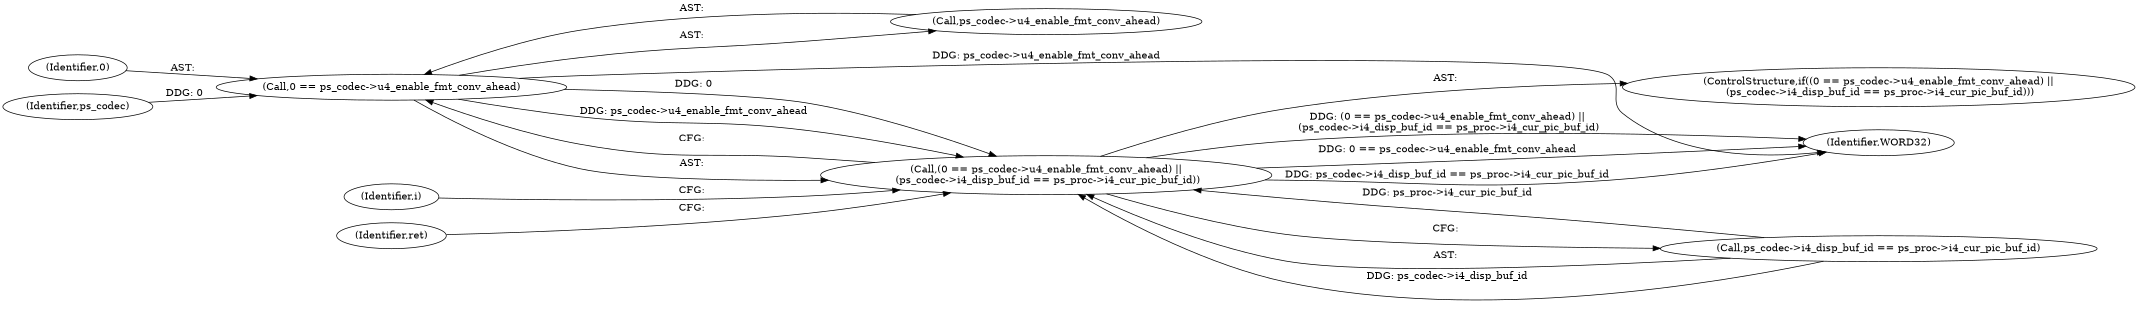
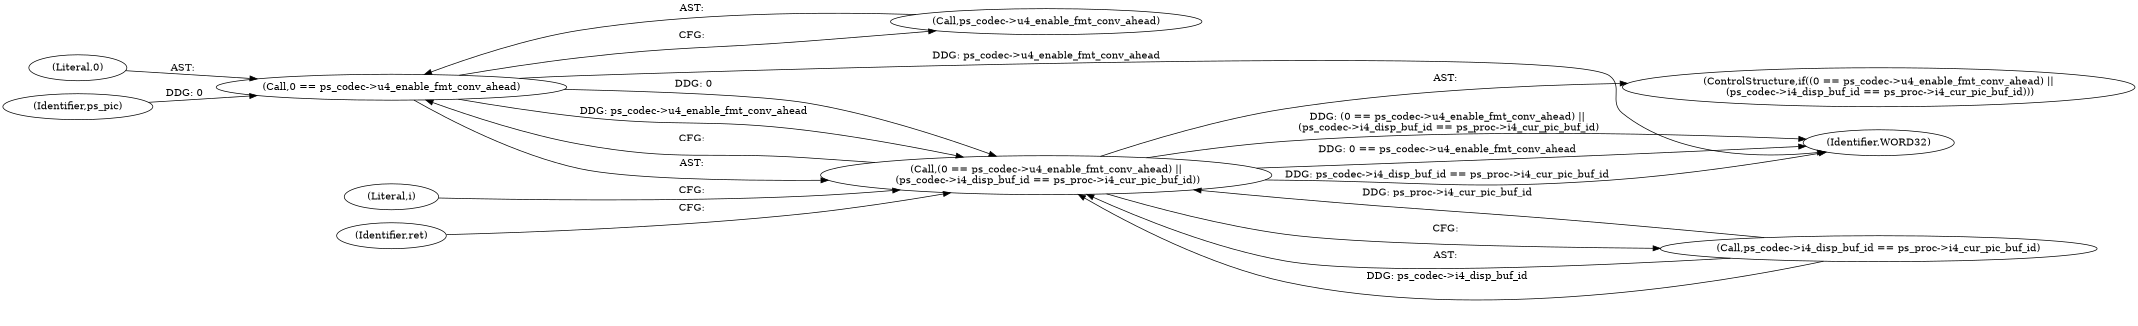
edge "(Call,0 == ps_codec->u4_enable_fmt_conv_ahead)" -> "(Call,ps_codec->u4_enable_fmt_conv_ahead)": label "AST: " -> "CFG: "
node "(Identifier,0)": label "(Identifier,0)" -> "(Literal,0)"
node "(Identifier,ps_codec)": label "(Identifier,ps_codec)" -> "(Identifier,ps_pic)"
node "(Identifier,i)": label "(Identifier,i)" -> "(Literal,i)"
